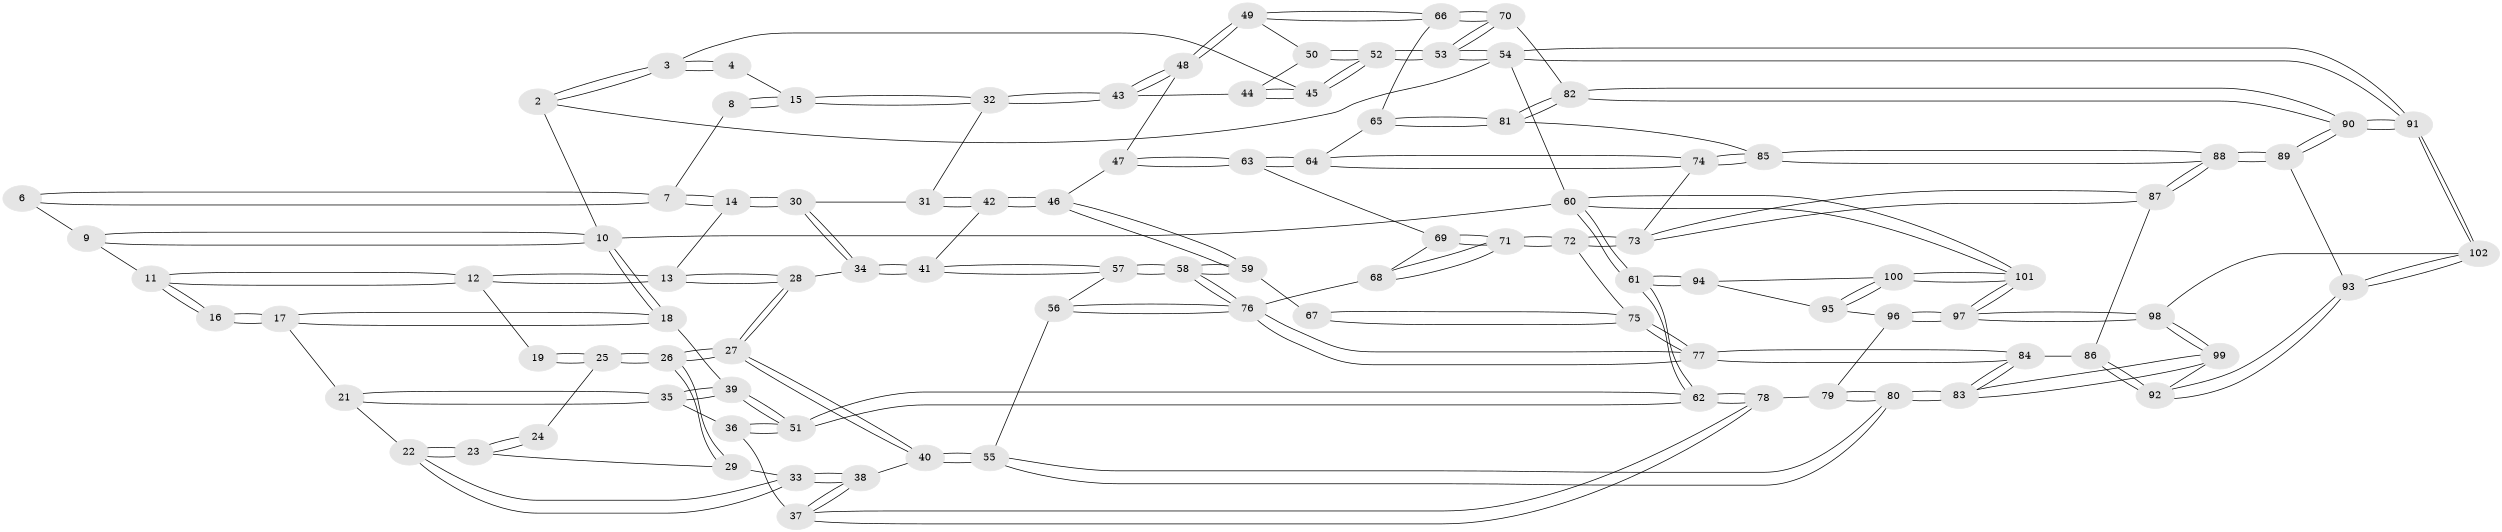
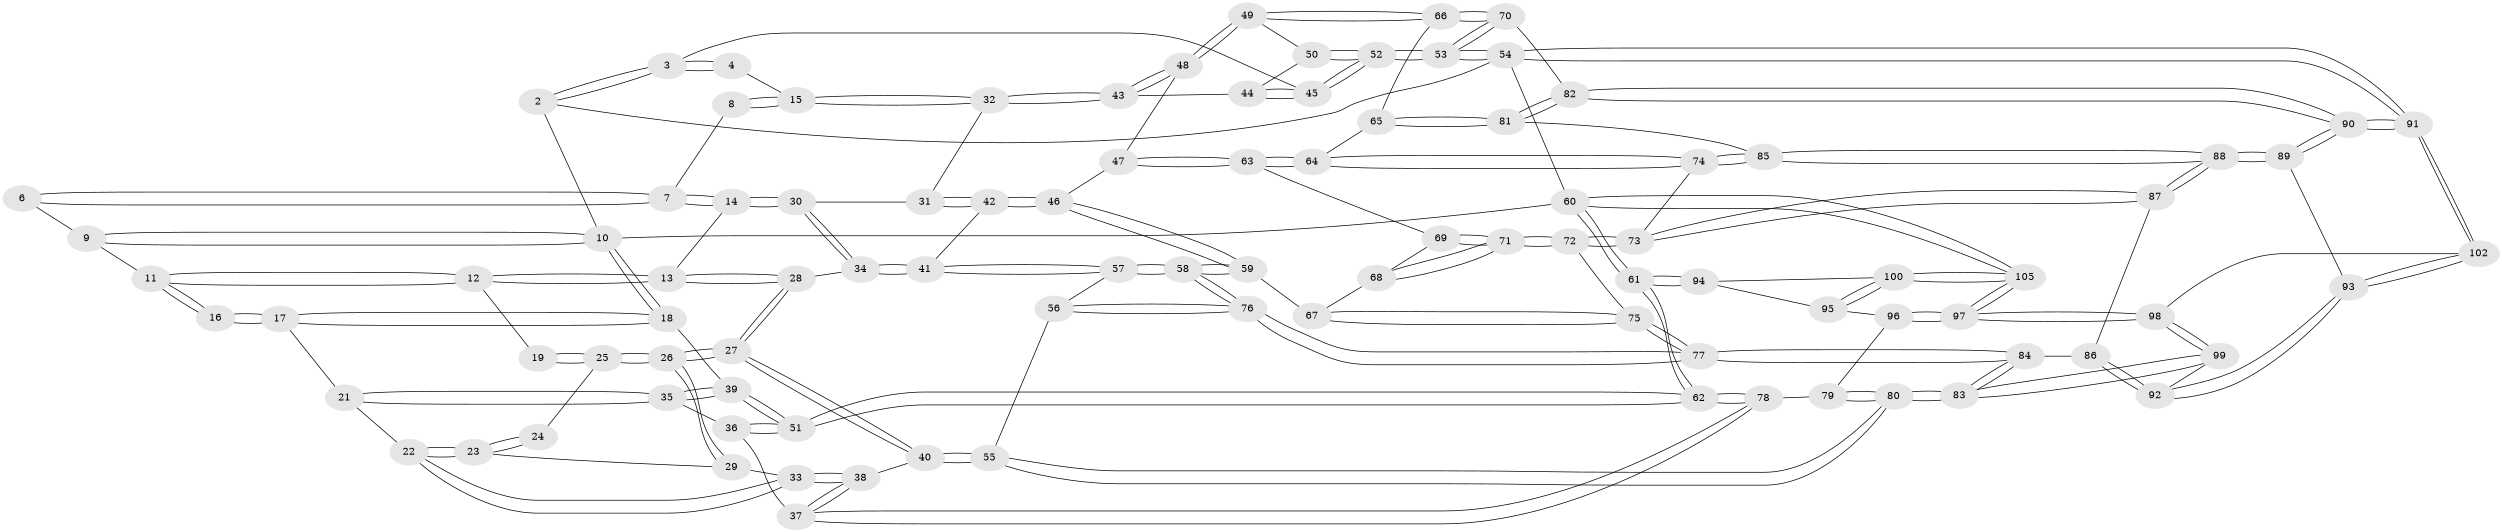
node "101": label "101" -> "105"
edge "68" -- "76": now "68" -- "67"
